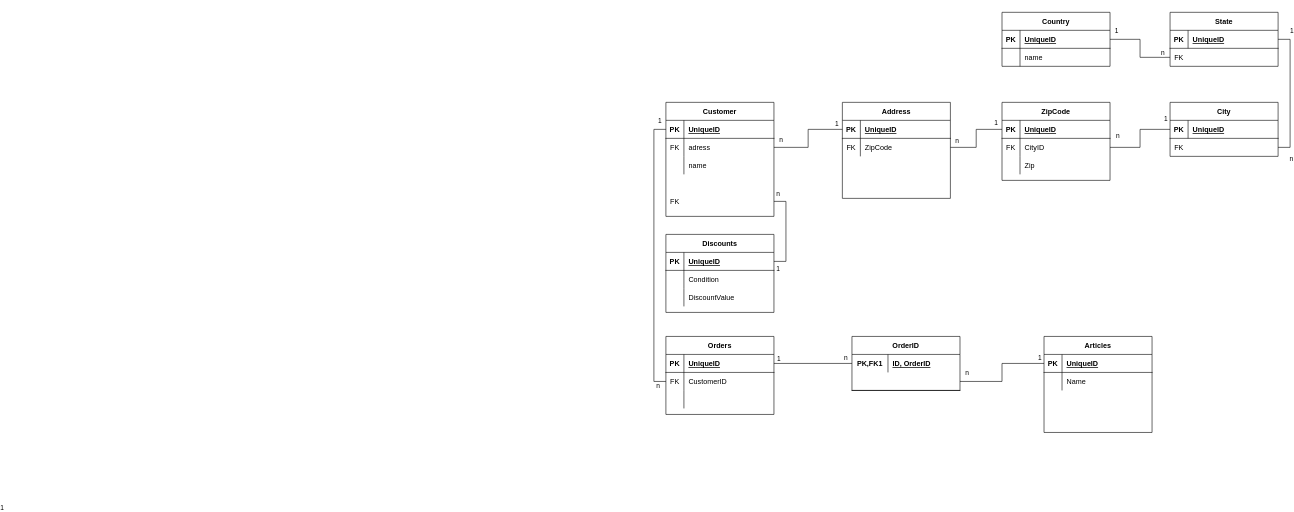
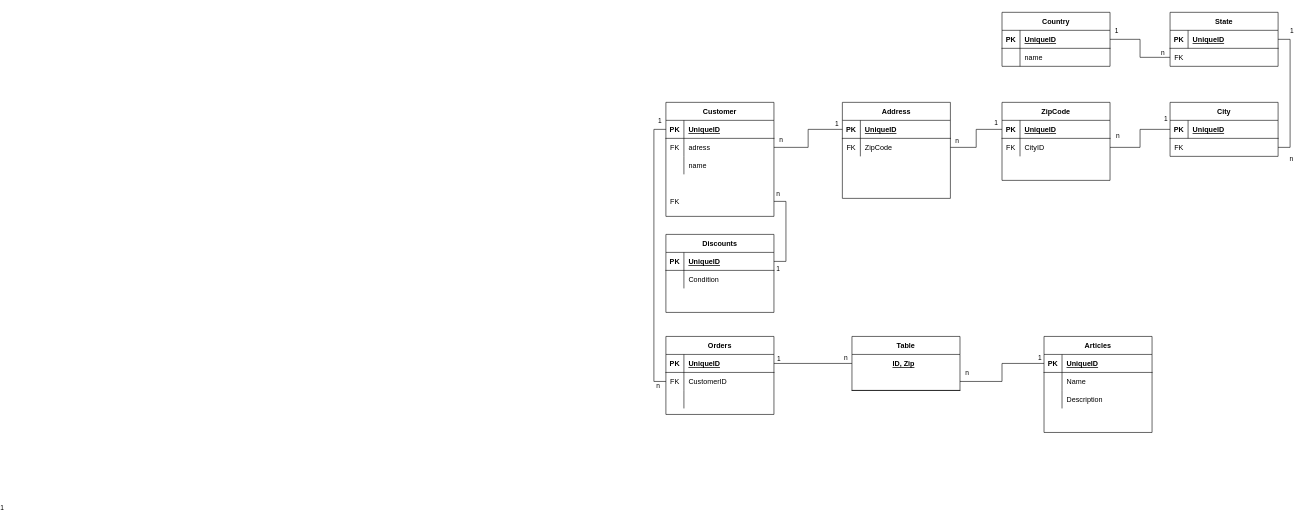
node "Zip": removed
node "DiscountValue": removed
node "OrderID": label "OrderID" -> "Table"
node "PK,FK1": removed
node "ID, OrderID": label "ID, OrderID" -> "ID, Zip"
node "Description": added
